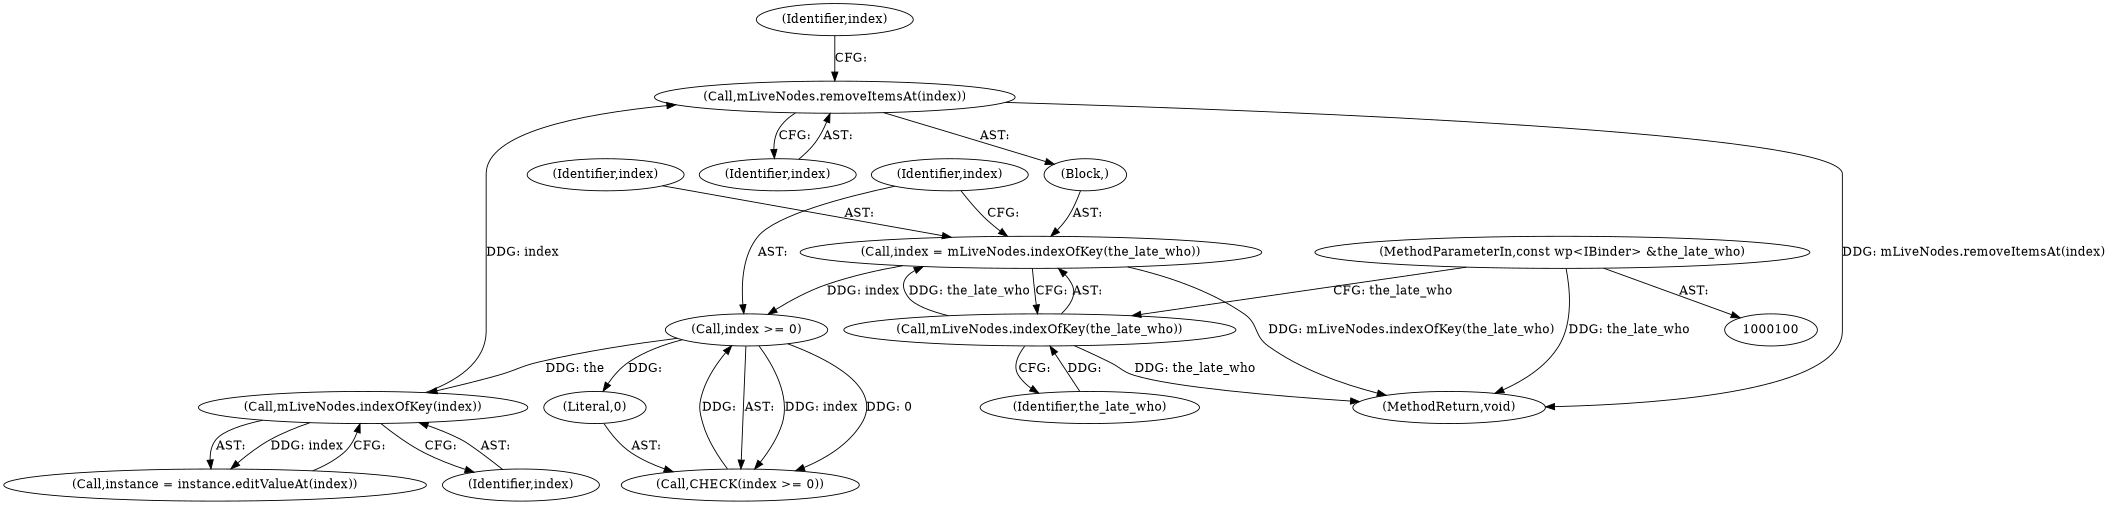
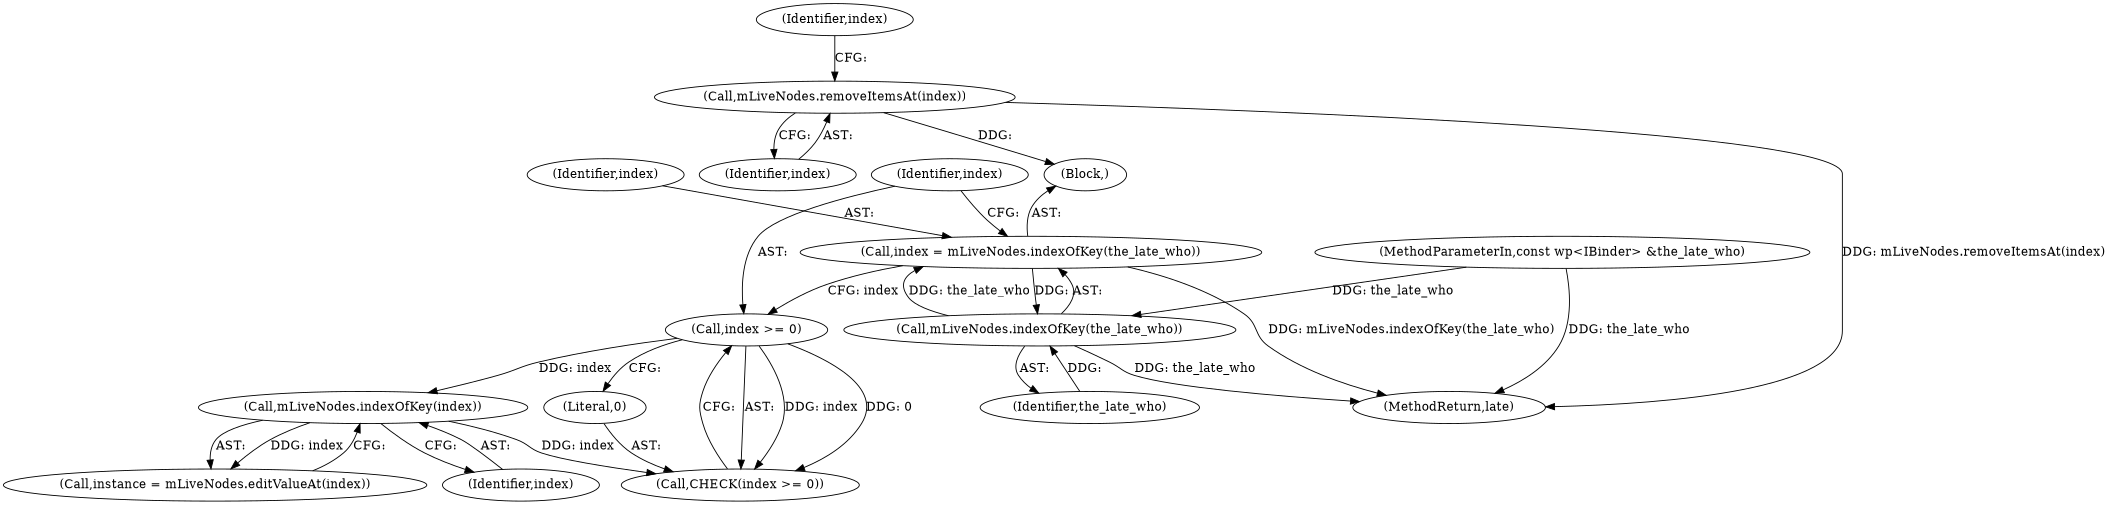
edge "(Call,mLiveNodes.removeItemsAt(index))" -> "(Block,)": label "AST: " -> "DDG: "
edge "(Call,mLiveNodes.indexOfKey(index))" -> "(Call,mLiveNodes.removeItemsAt(index))": now "(Call,mLiveNodes.indexOfKey(index))" -> "(Call,CHECK(index >= 0))"
edge "(Block,)" -> "(Call,index = mLiveNodes.indexOfKey(the_late_who))": reversed
edge "(Call,index = mLiveNodes.indexOfKey(the_late_who))" -> "(Call,index >= 0)": label "DDG: index" -> "CFG: index"
edge "(Call,index = mLiveNodes.indexOfKey(the_late_who))" -> "(Call,mLiveNodes.indexOfKey(the_late_who))": label "CFG: " -> "DDG: "
edge "(MethodParameterIn,const wp<IBinder> &the_late_who)" -> "(Call,mLiveNodes.indexOfKey(the_late_who))": label "CFG: the_late_who" -> "DDG: the_late_who"
node "1000100": removed
edge "(Call,index >= 0)" -> "(Call,mLiveNodes.indexOfKey(index))": label "DDG: the" -> "DDG: index"
edge "(Call,index >= 0)" -> "(Literal,0)": label "DDG: " -> "CFG: "
edge "(Call,mLiveNodes.indexOfKey(the_late_who))" -> "(Identifier,the_late_who)": label "CFG: " -> "AST: "
edge "(Call,CHECK(index >= 0))" -> "(Call,index >= 0)": label "DDG: " -> "CFG: "
node "(MethodReturn,void)": label "(MethodReturn,void)" -> "(MethodReturn,late)"
node "(Call,instance = instance.editValueAt(index))": label "(Call,instance = instance.editValueAt(index))" -> "(Call,instance = mLiveNodes.editValueAt(index))"
